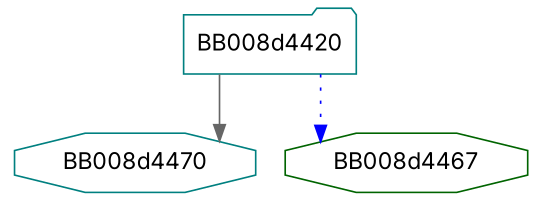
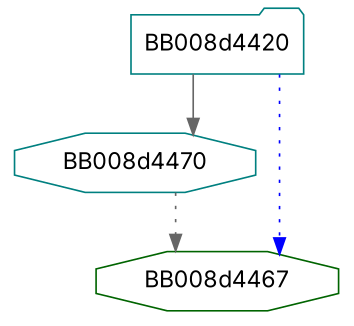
edge "BB008d4470" -> "BB008d4467": added
